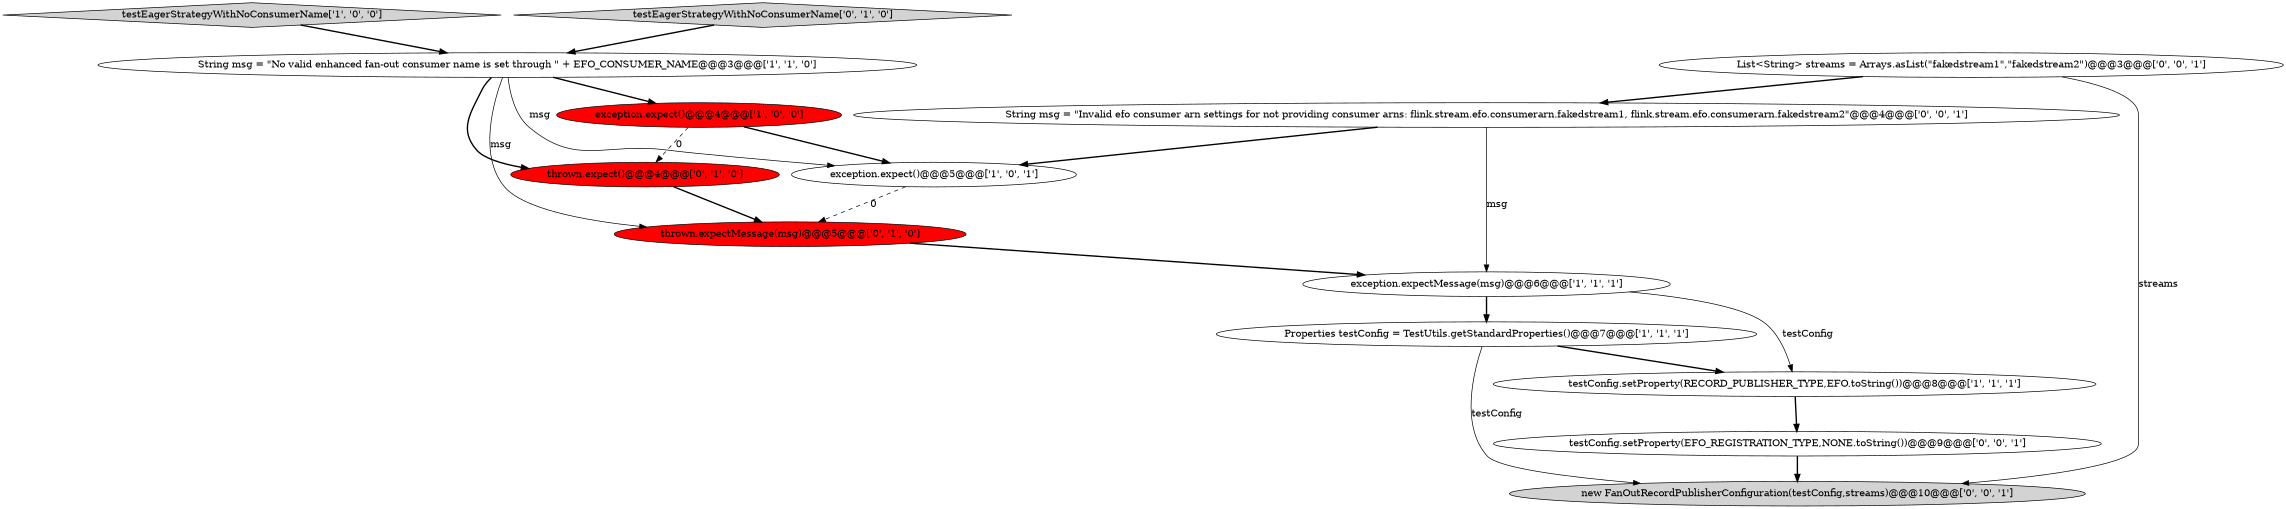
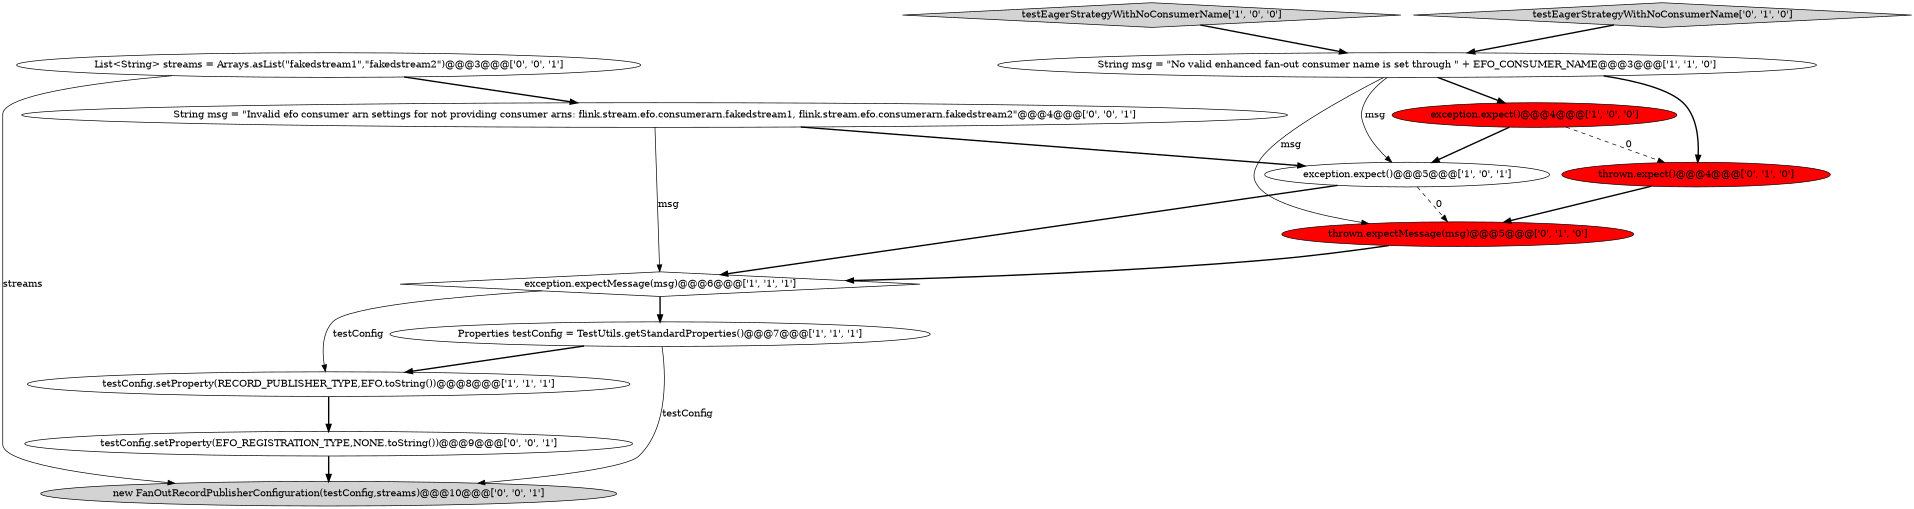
edge "exception.expect()@@@5@@@['1', '0', '1']" -> "exception.expectMessage(msg)@@@6@@@['1', '1', '1']": added
node "exception.expectMessage(msg)@@@6@@@['1', '1', '1']": shape ellipse -> diamond
